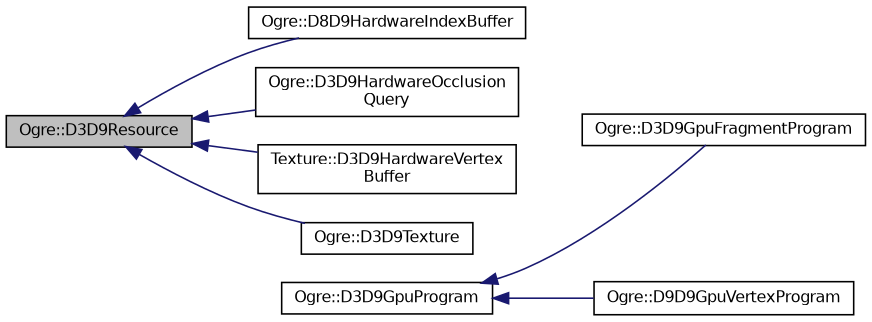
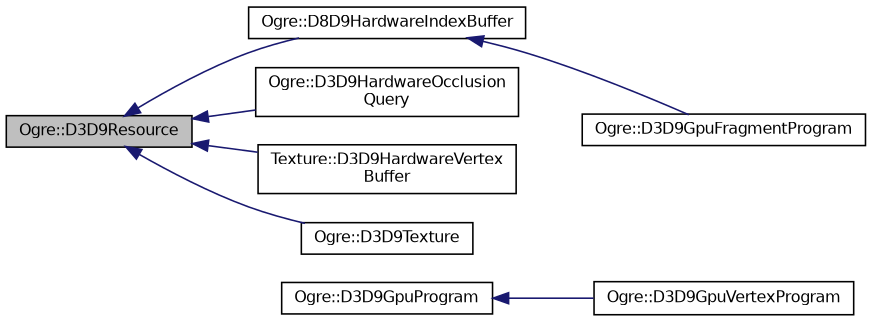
edge "Ogre::D3D9GpuFragmentProgram" -> "Ogre::D3D9GpuProgram": now "Ogre::D3D9GpuFragmentProgram" -> "Ogre::D8D9HardwareIndexBuffer"
node "Ogre::D9D9GpuVertexProgram": label "Ogre::D9D9GpuVertexProgram" -> "Ogre::D3D9GpuVertexProgram"
